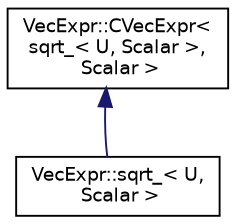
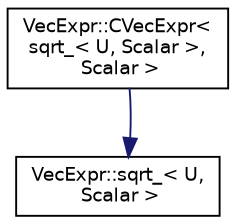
edge "VecExpr::sqrt_< U, Scalar >" -> "VecExpr::CVecExpr< sqrt_< U, Scalar >, Scalar >": reversed
